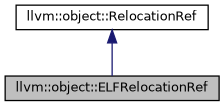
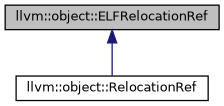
edge "llvm::object::ELFRelocationRef" -> "llvm::object::RelocationRef": reversed
